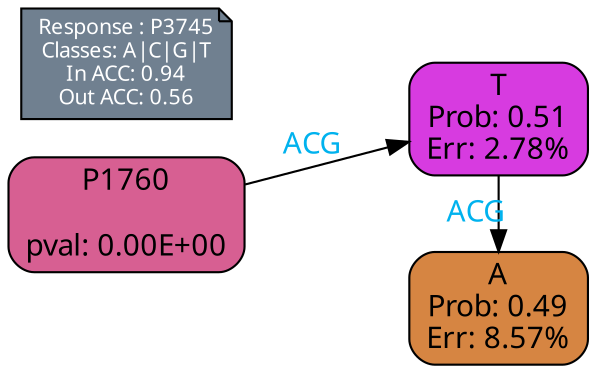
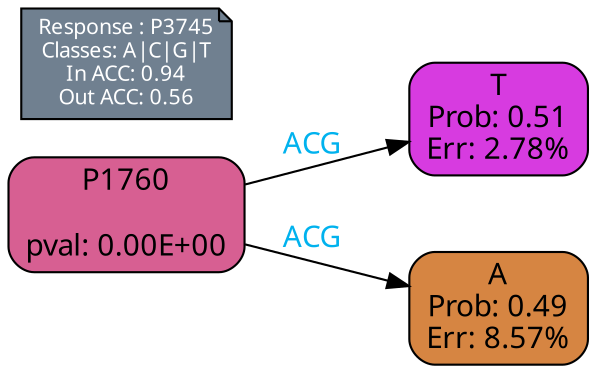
edge "T Prob: 0.51 Err: 2.78%" -> "A Prob: 0.49 Err: 8.57%": now "P1760 pval: 0.00E+00" -> "A Prob: 0.49 Err: 8.57%"
